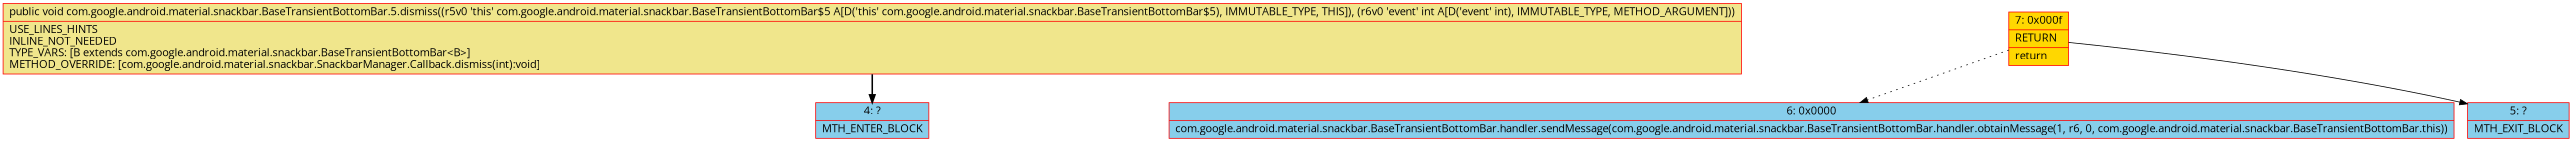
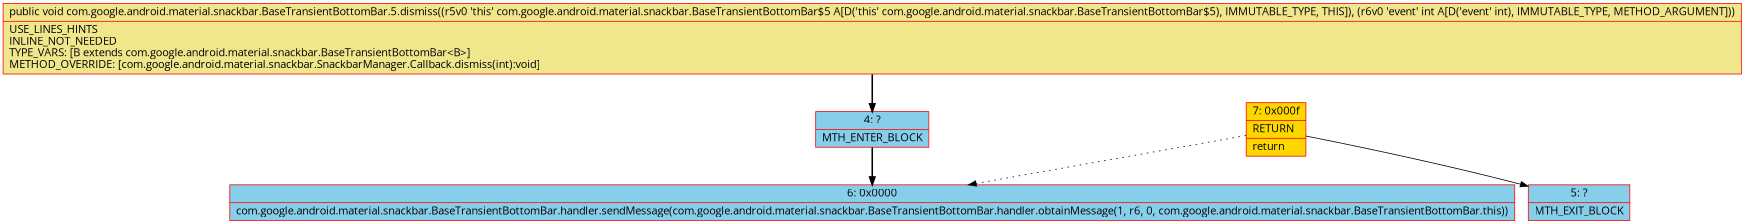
edge "4: ?" -> "6: 0x0000": added
